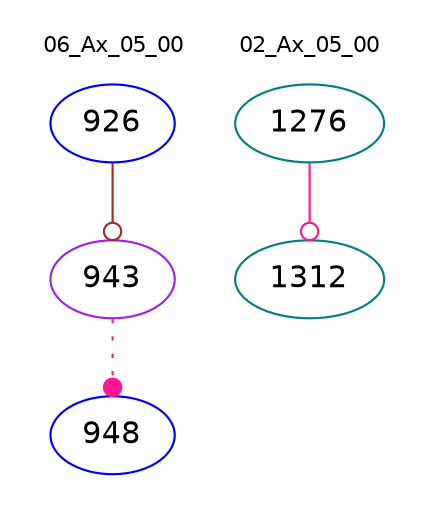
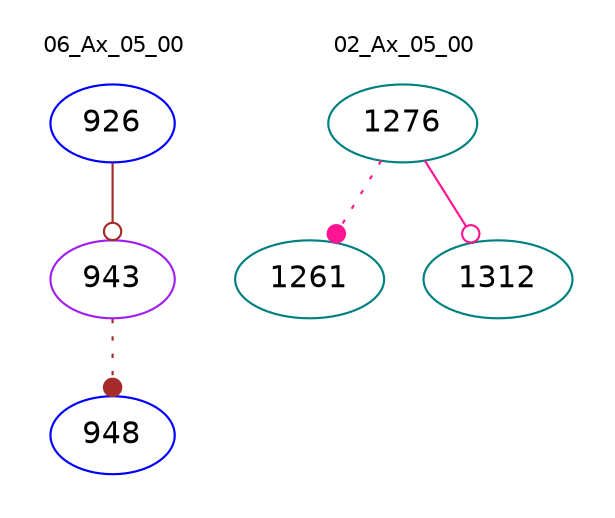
node "1261": added
edge "943" -> "948": color deeppink -> brown
